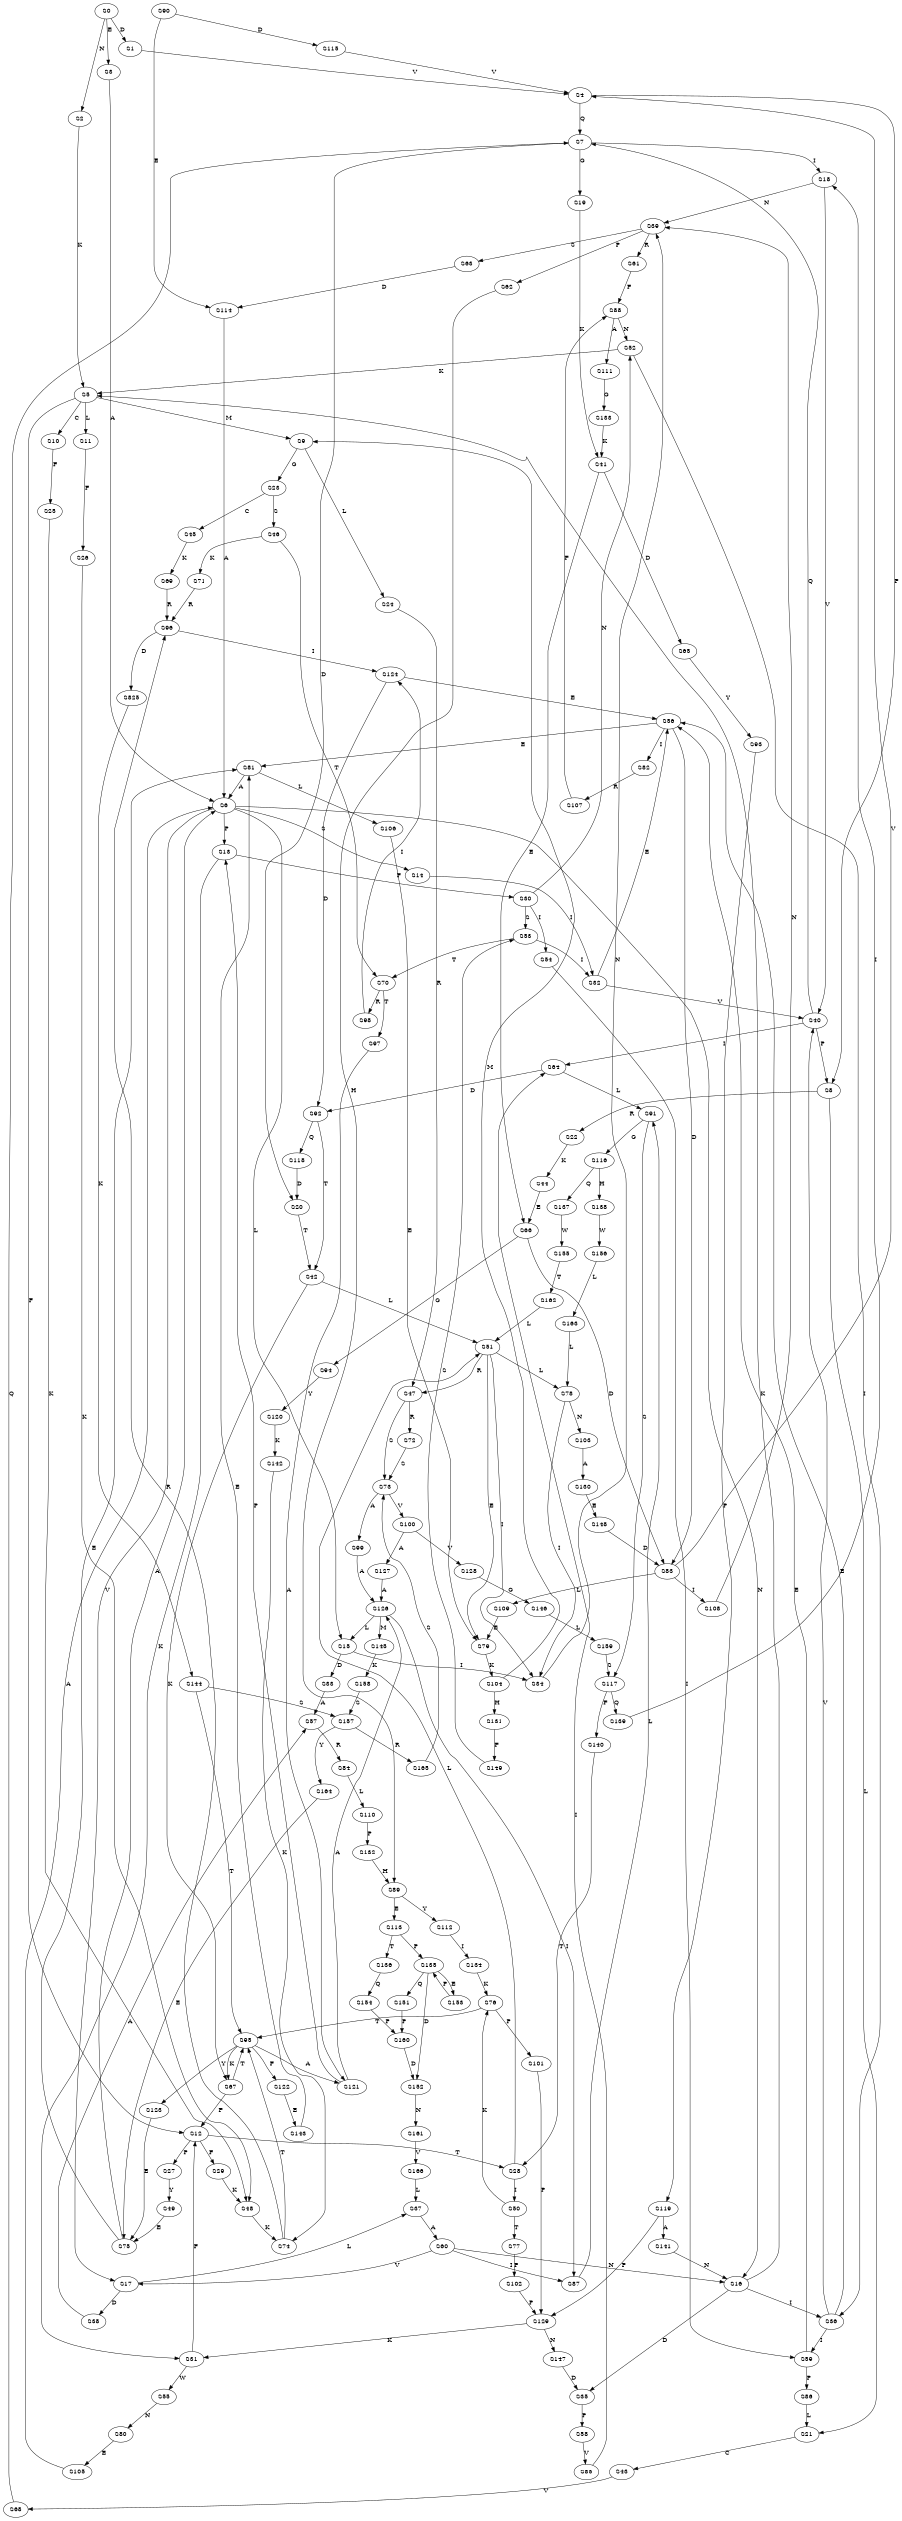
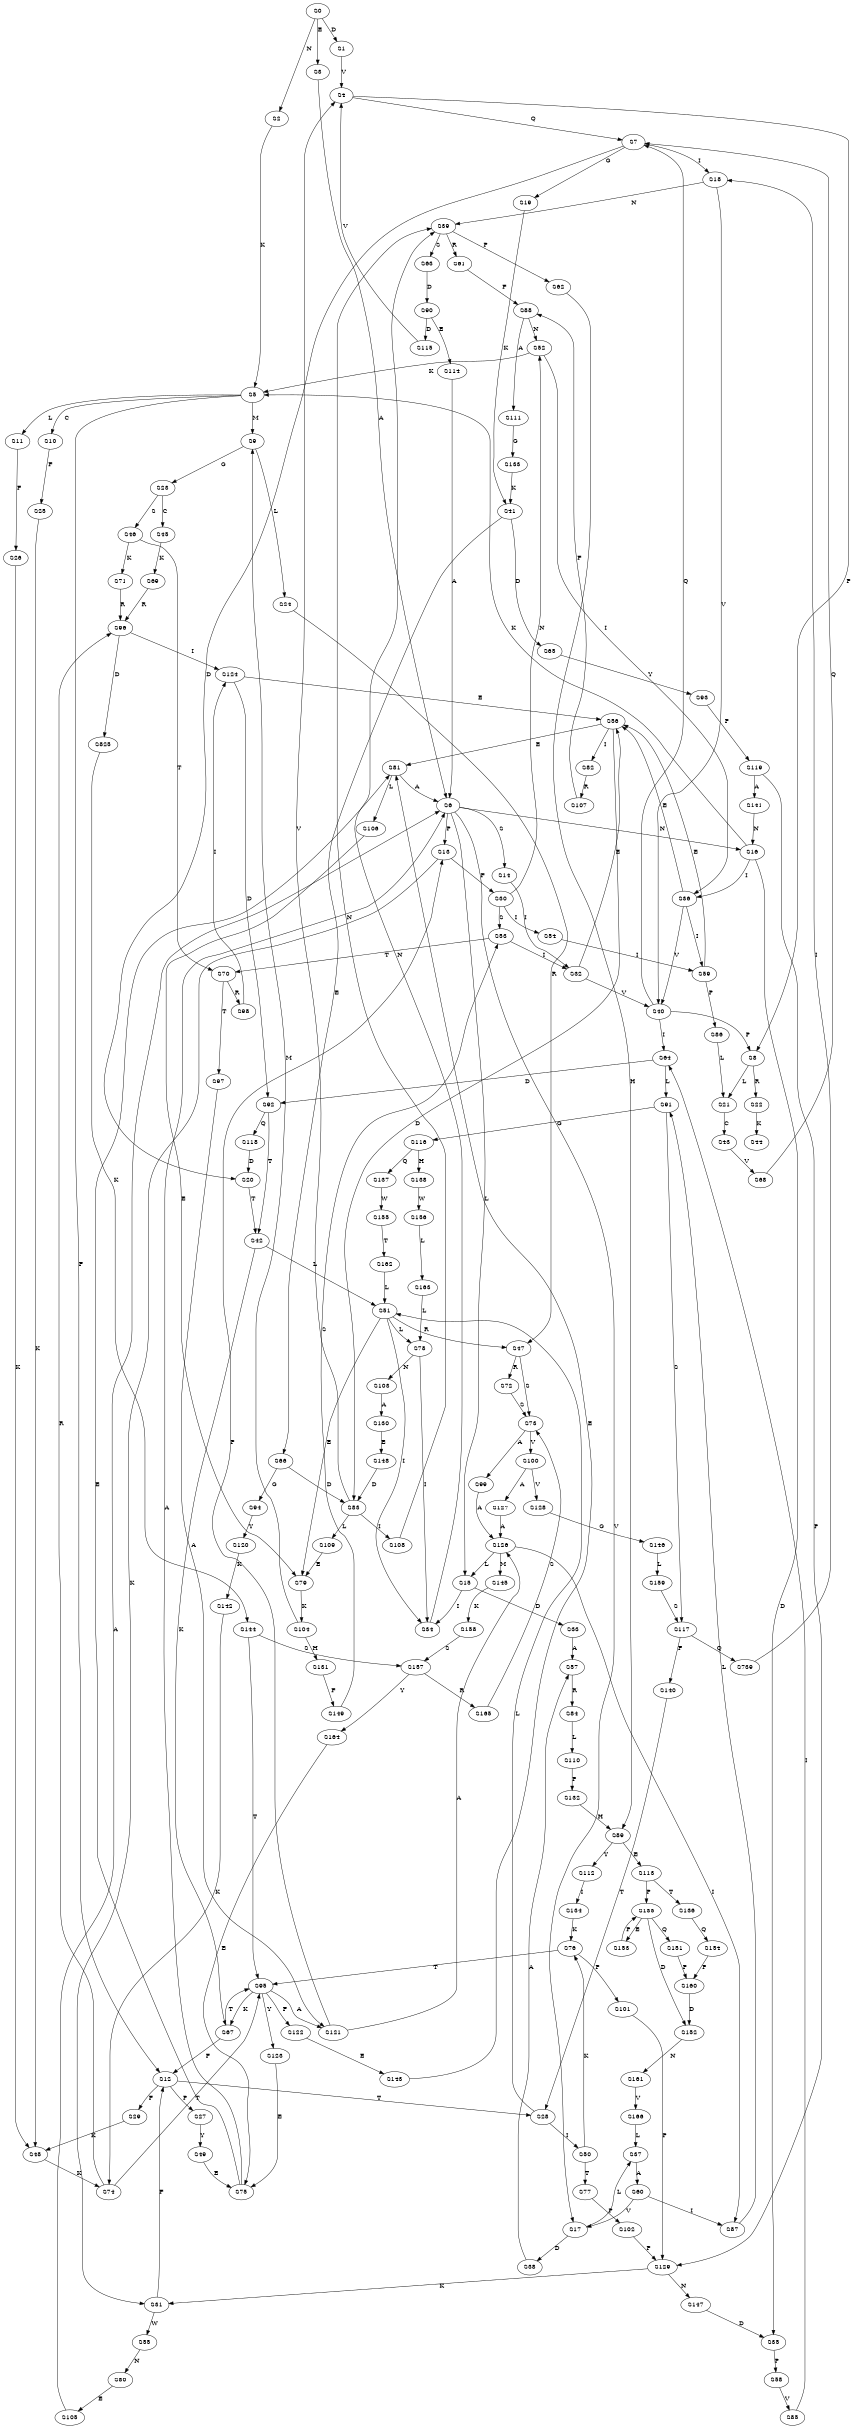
edge "S63" -> "S114": now "S63" -> "S90"
edge "S44" -> "S66": removed, label "E"
node "S139": label "S139" -> "S739"
edge "S60" -> "S16": removed, label "N"
